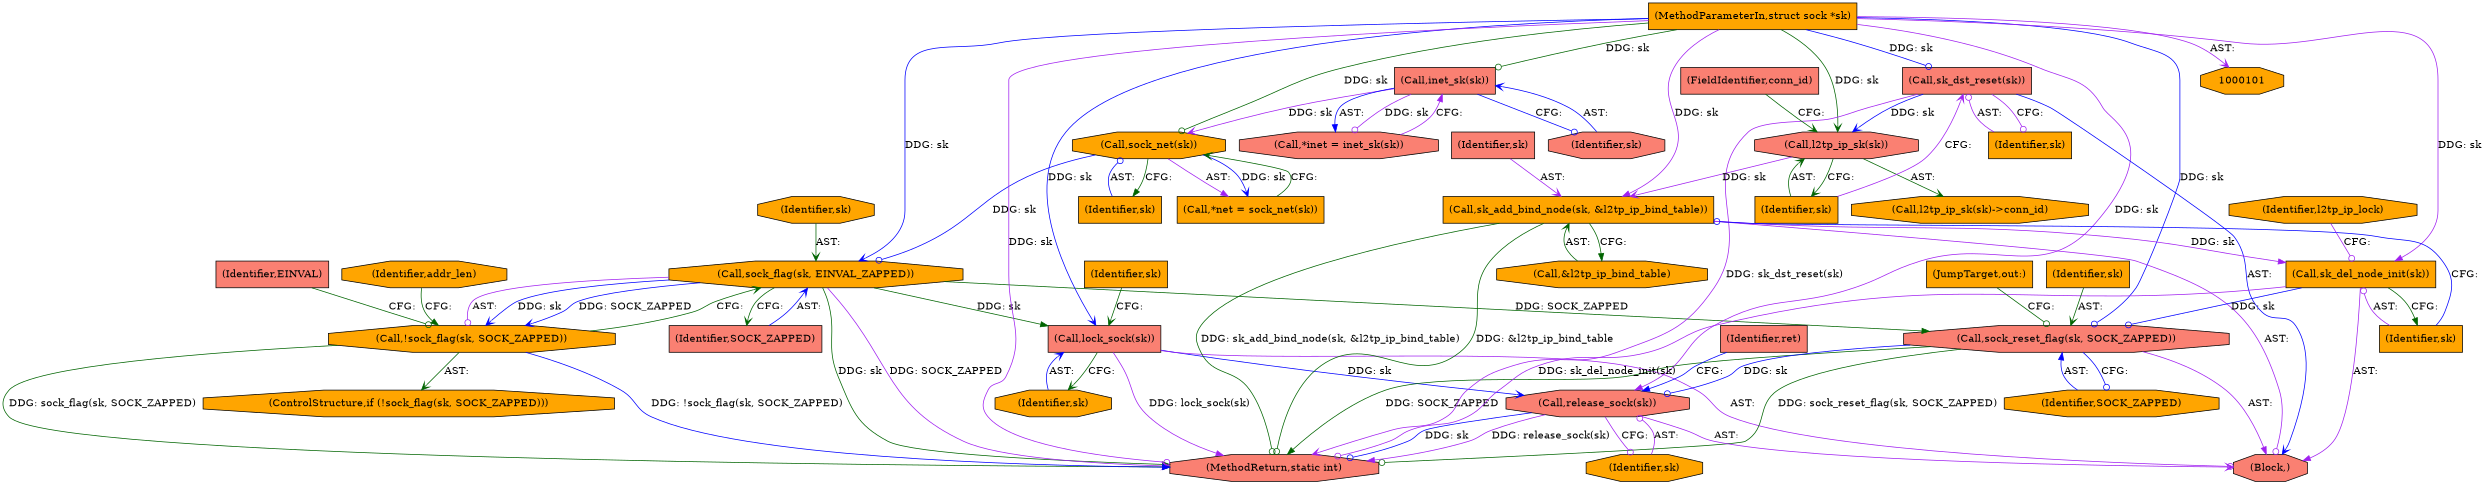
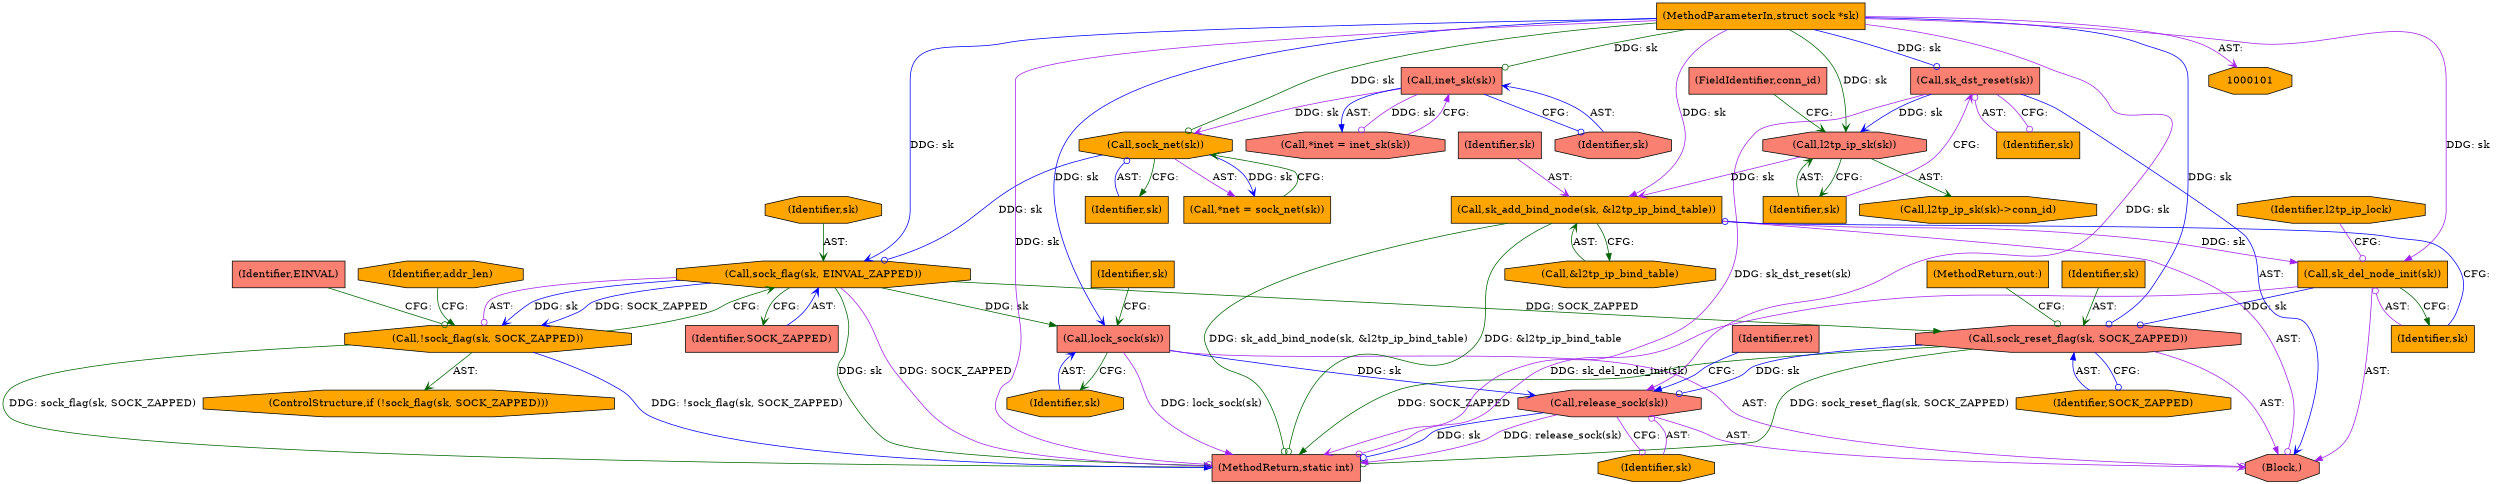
node "(JumpTarget,out:)": label "(JumpTarget,out:)" -> "(MethodReturn,out:)"
node "(MethodReturn,static int)": shape octagon -> box
